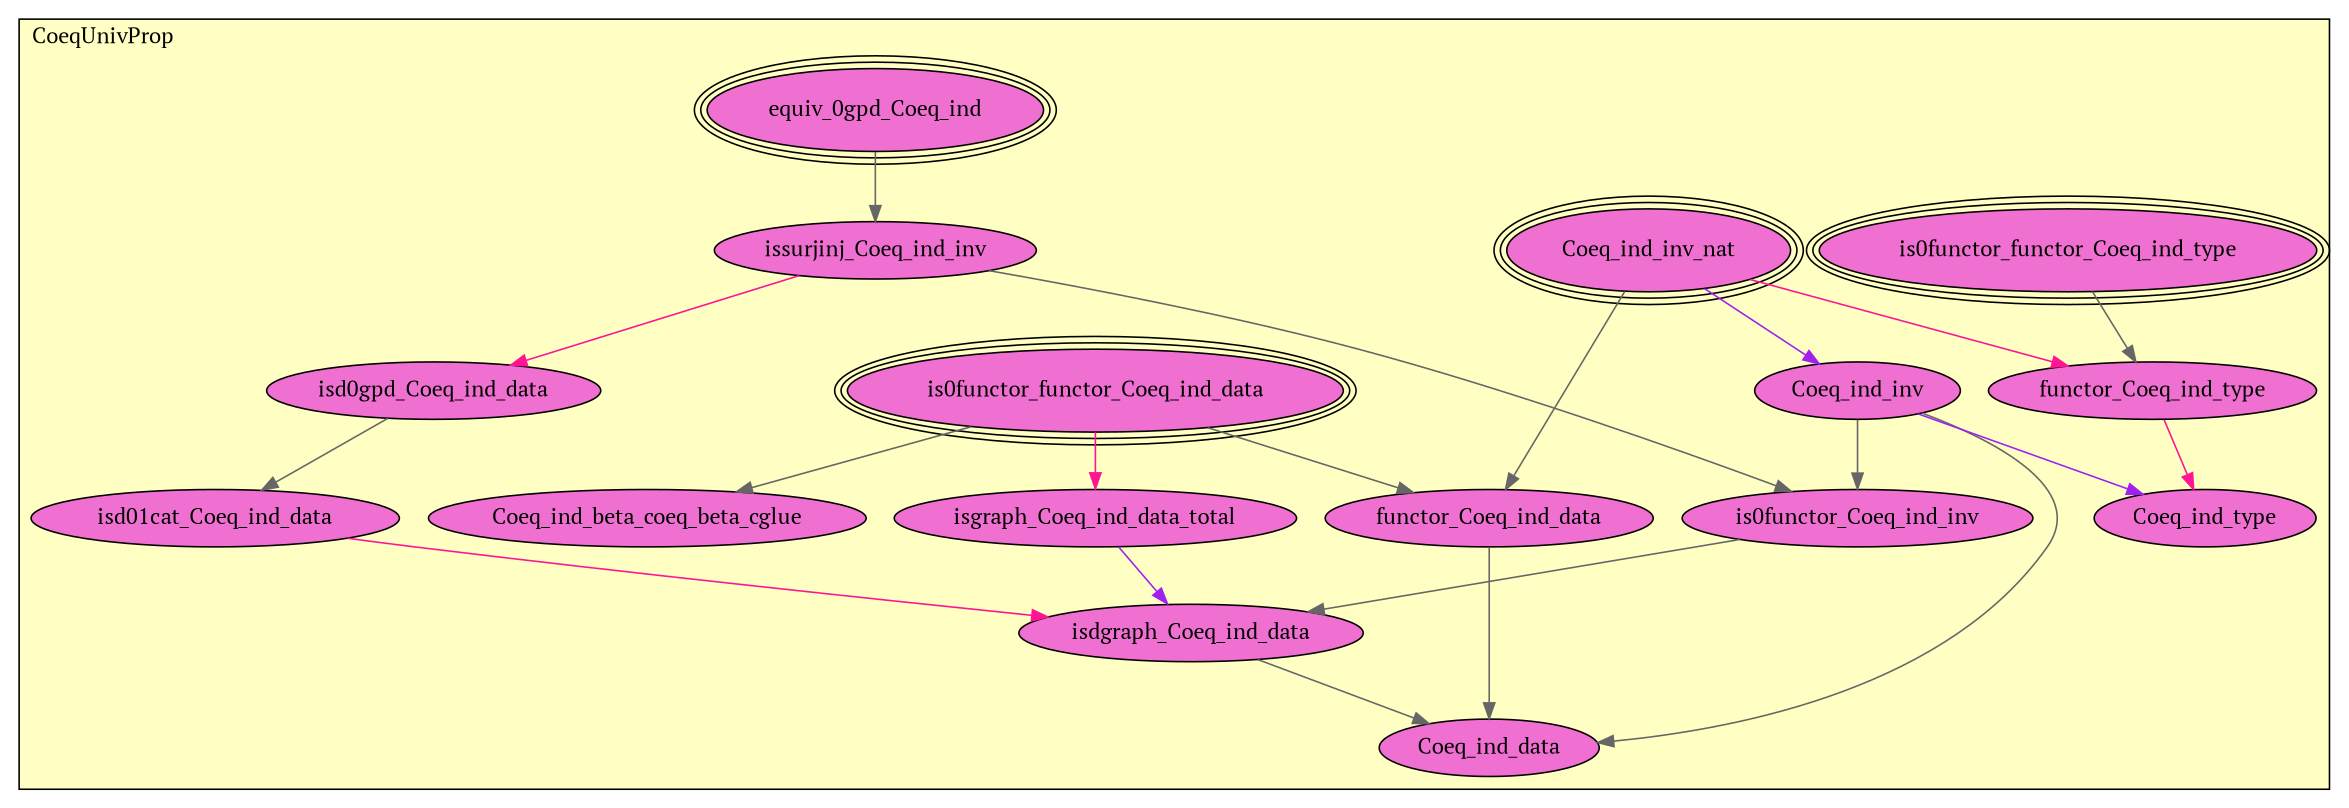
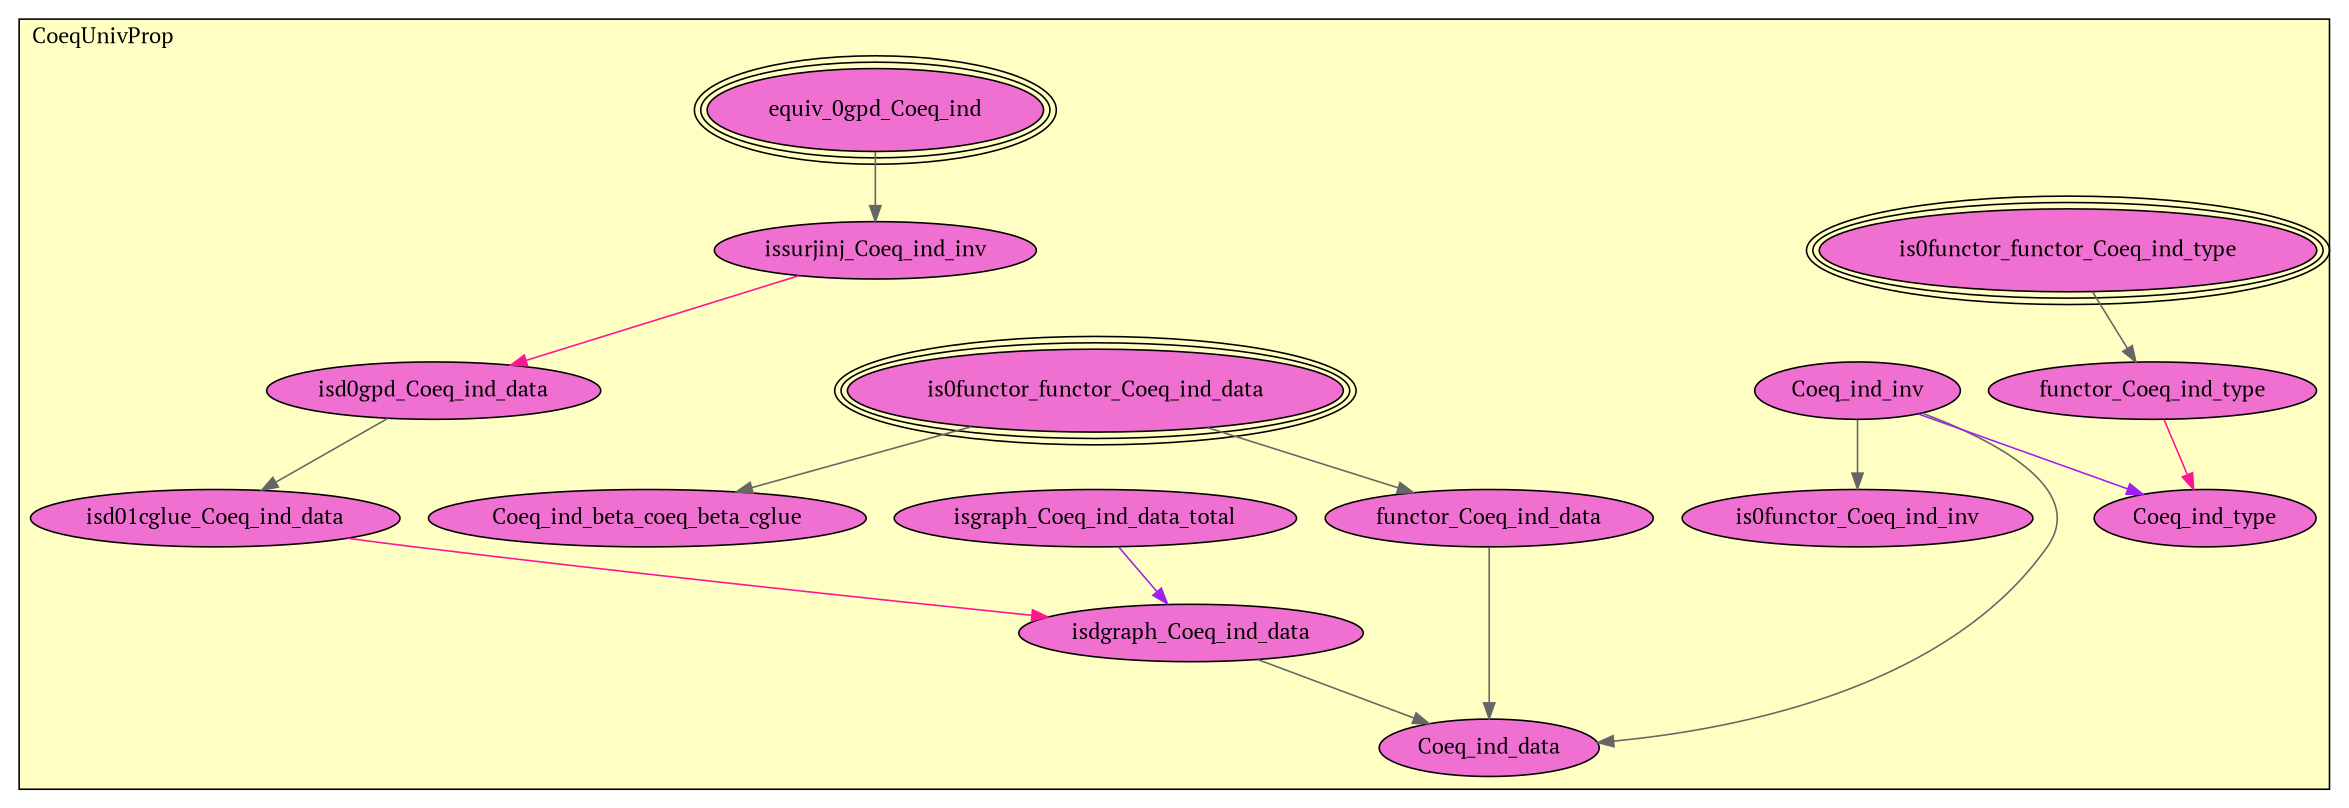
node "Coeq_ind_inv_nat": removed
edge "issurjinj_Coeq_ind_inv" -> "is0functor_Coeq_ind_inv": removed
edge "is0functor_functor_Coeq_ind_data" -> "isgraph_Coeq_ind_data_total": removed
node "isd01cat_Coeq_ind_data": label "isd01cat_Coeq_ind_data" -> "isd01cglue_Coeq_ind_data"
edge "is0functor_Coeq_ind_inv" -> "isdgraph_Coeq_ind_data": removed
